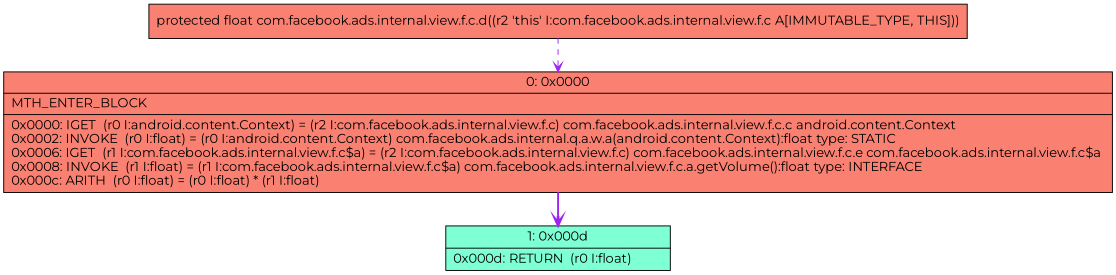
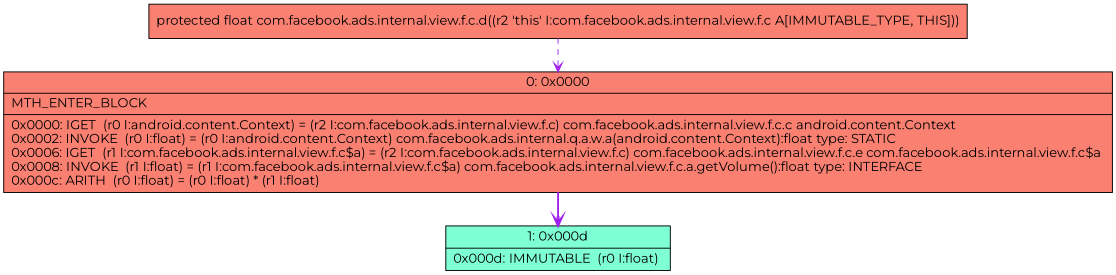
node "1: 0x000d": text "0x000d: RETURN  (r0 I:float)" -> "0x000d: IMMUTABLE  (r0 I:float)"
